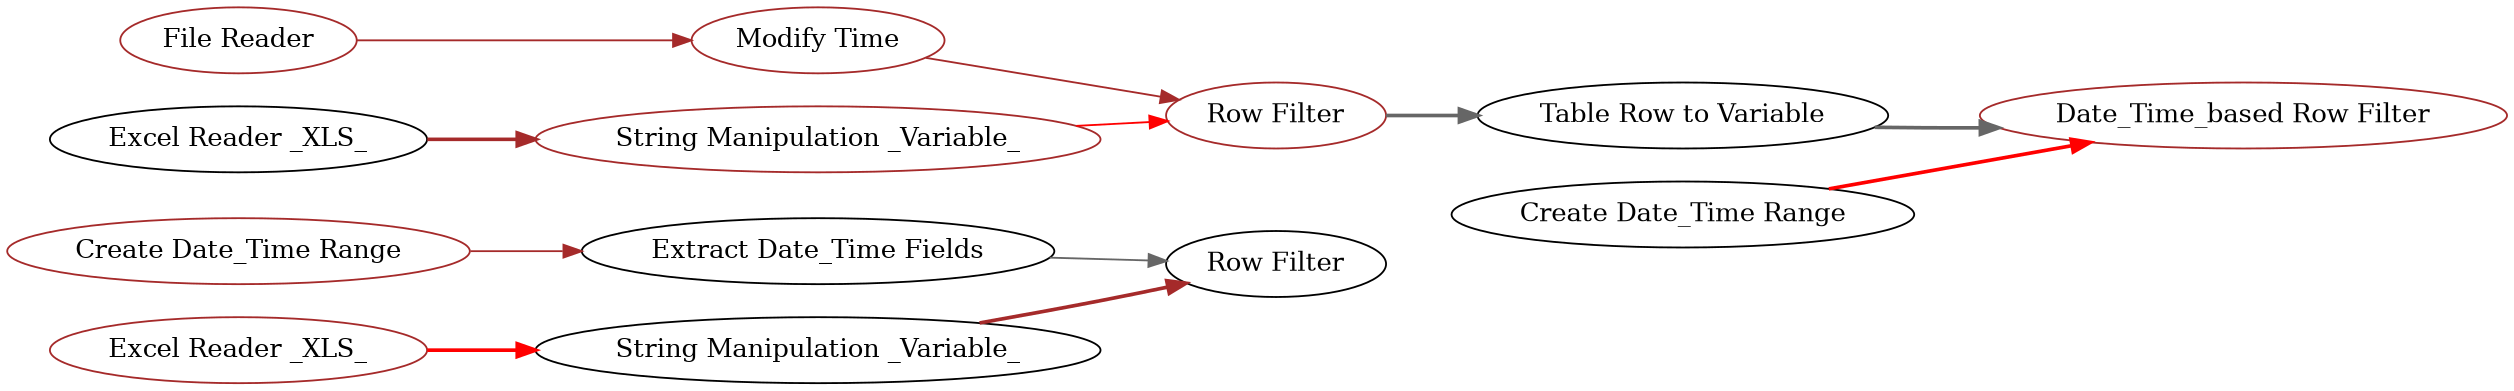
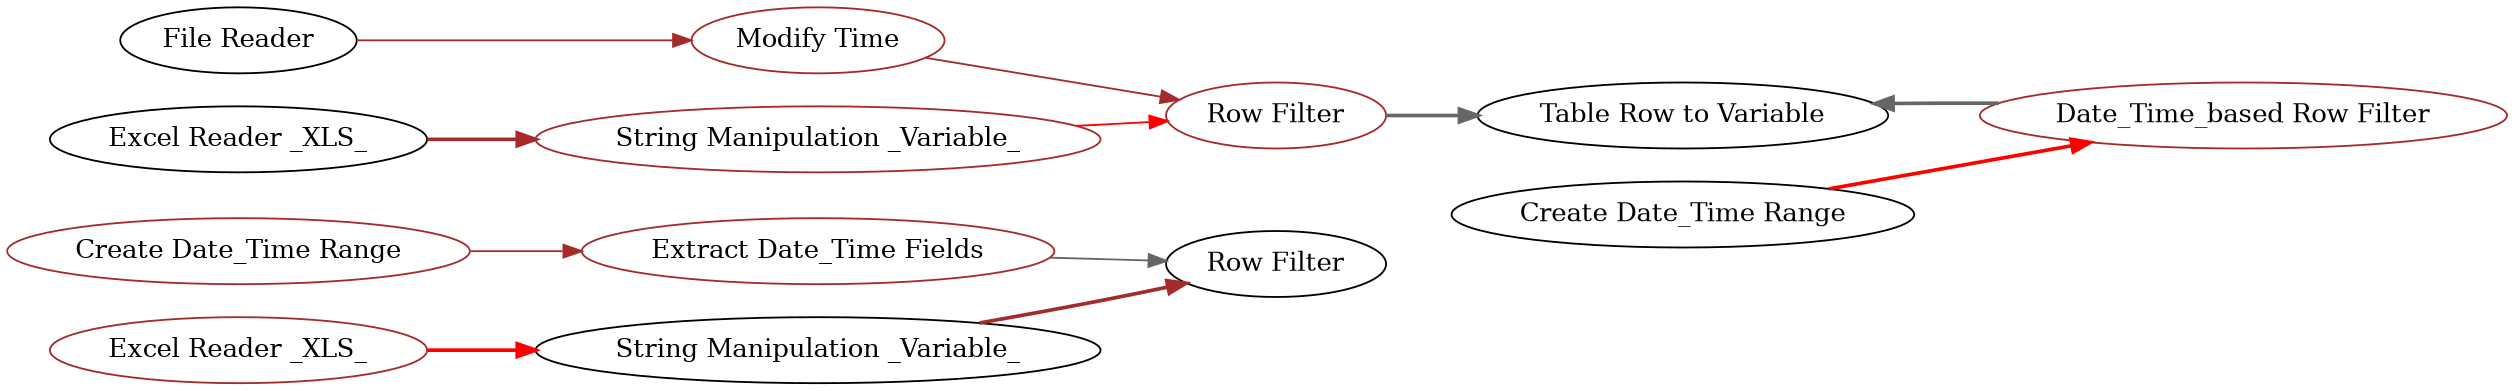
node "File Reader": color brown -> black
edge "Table Row to Variable" -> "Date_Time_based Row Filter": reversed
node "Extract Date_Time Fields": color black -> brown
